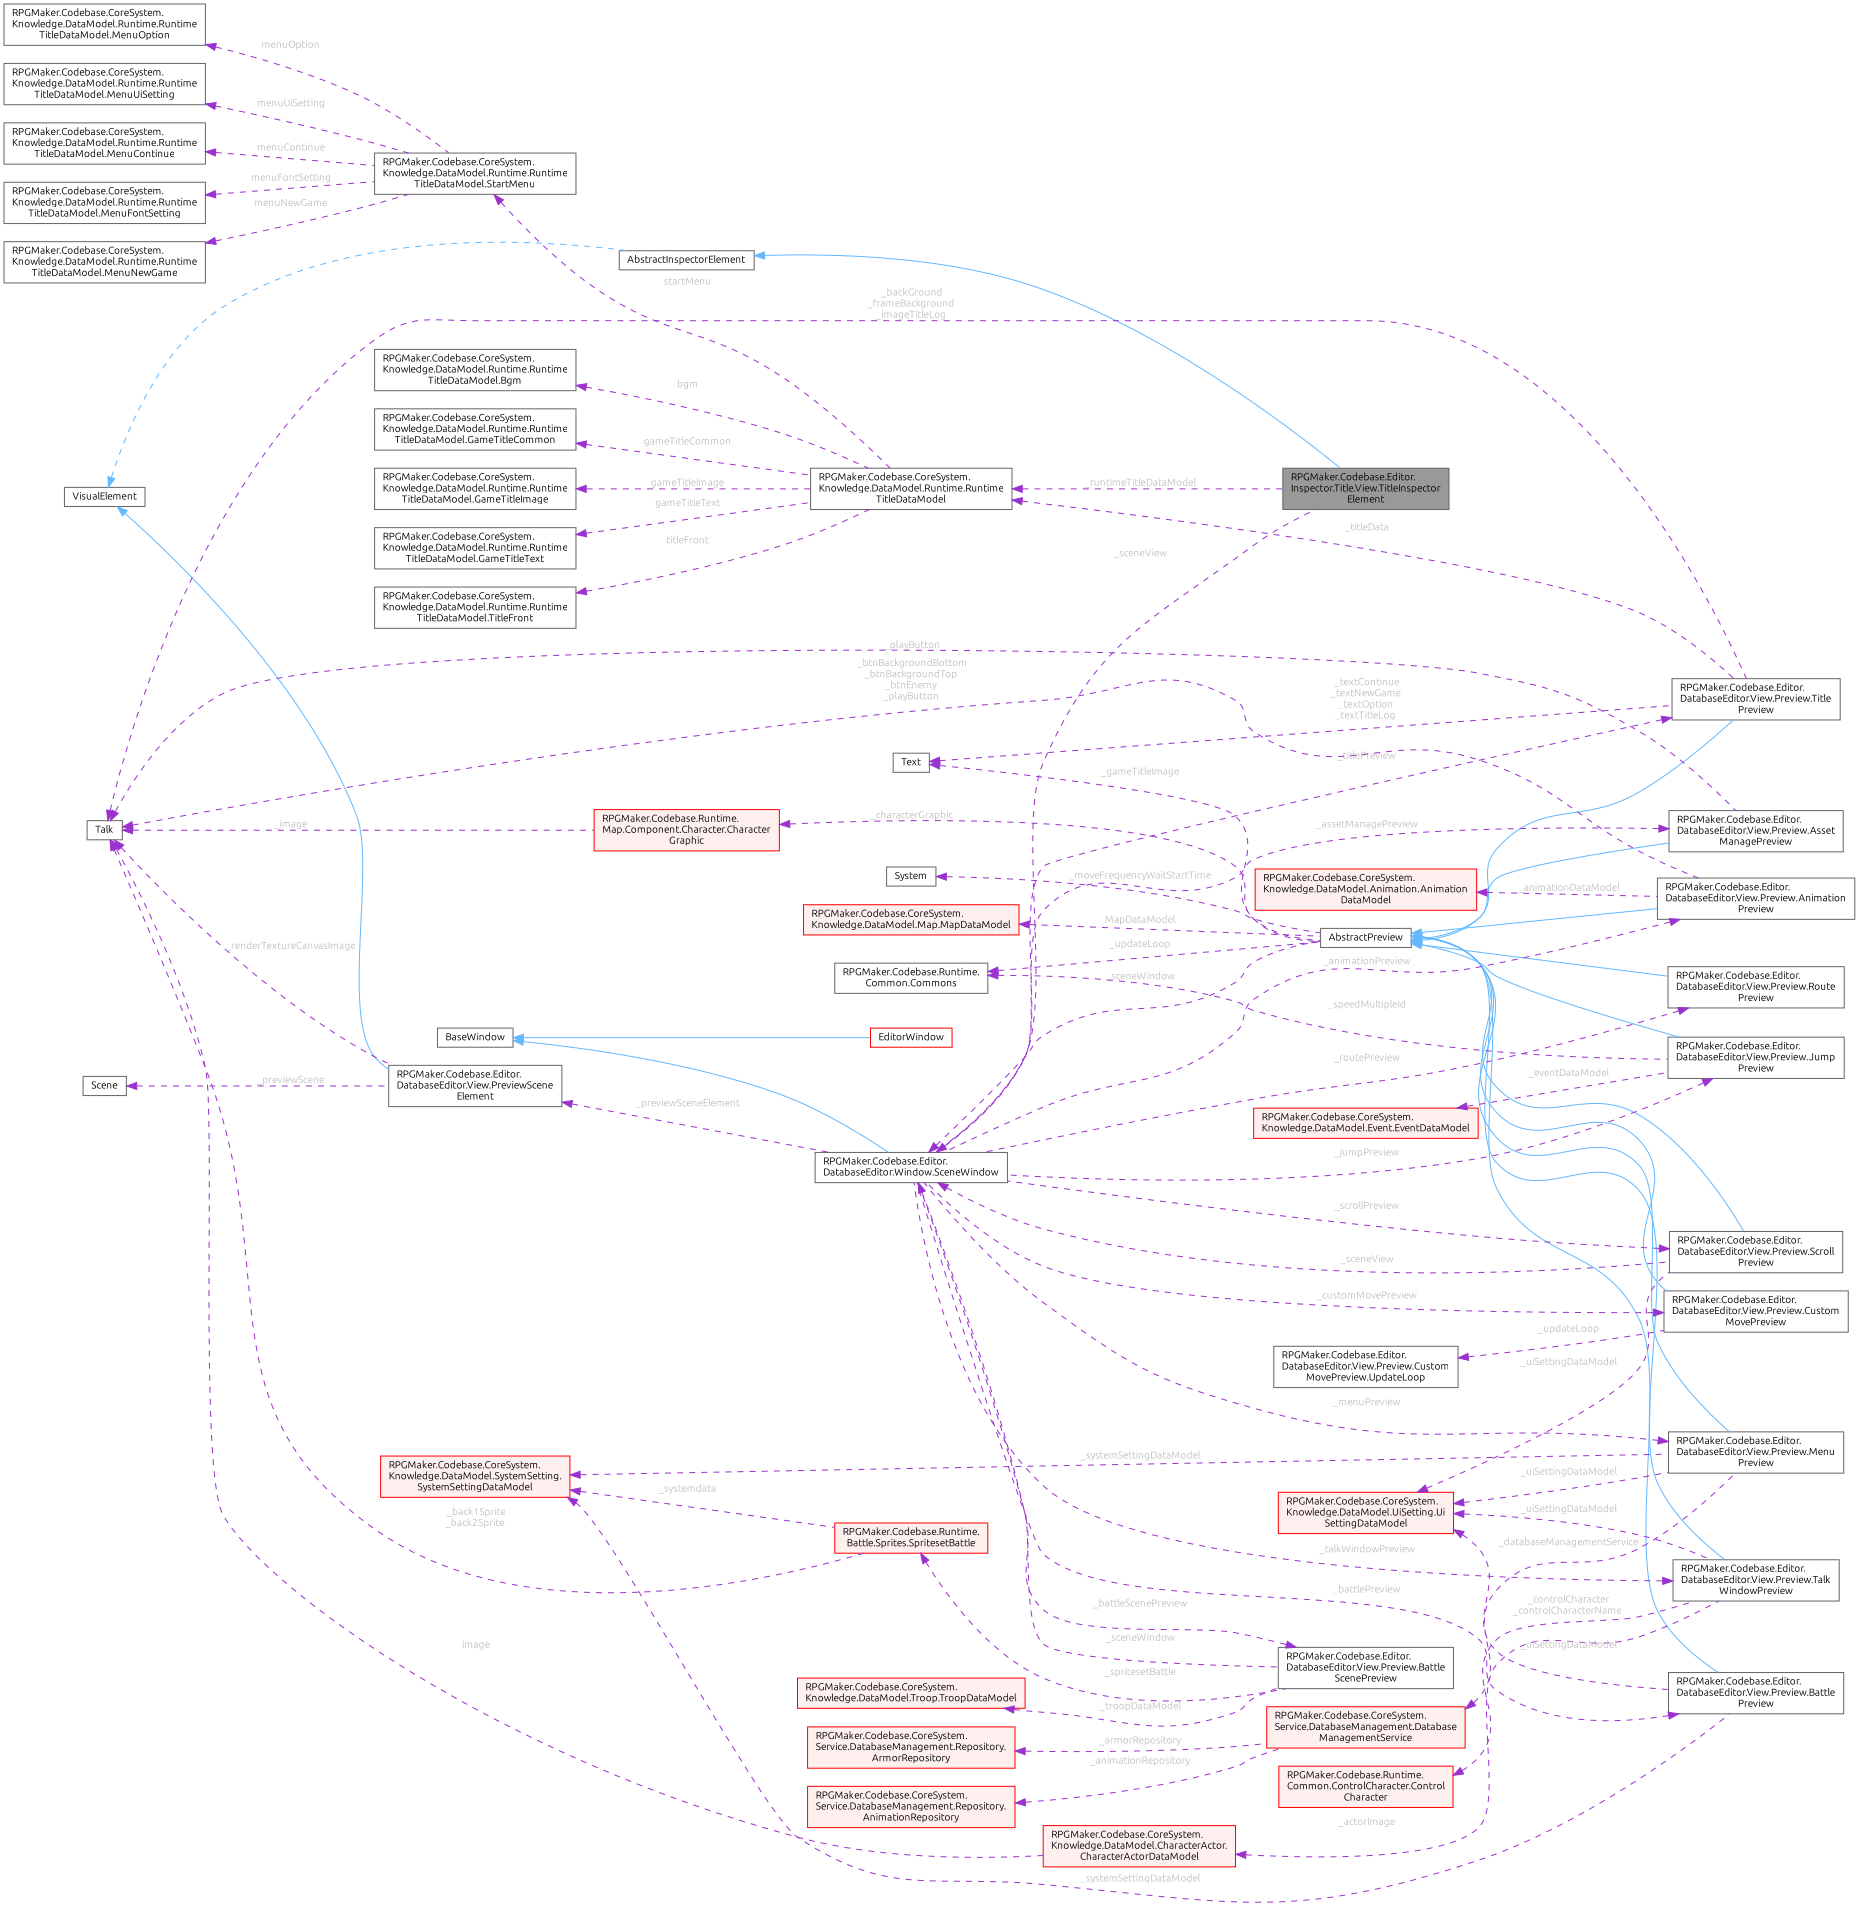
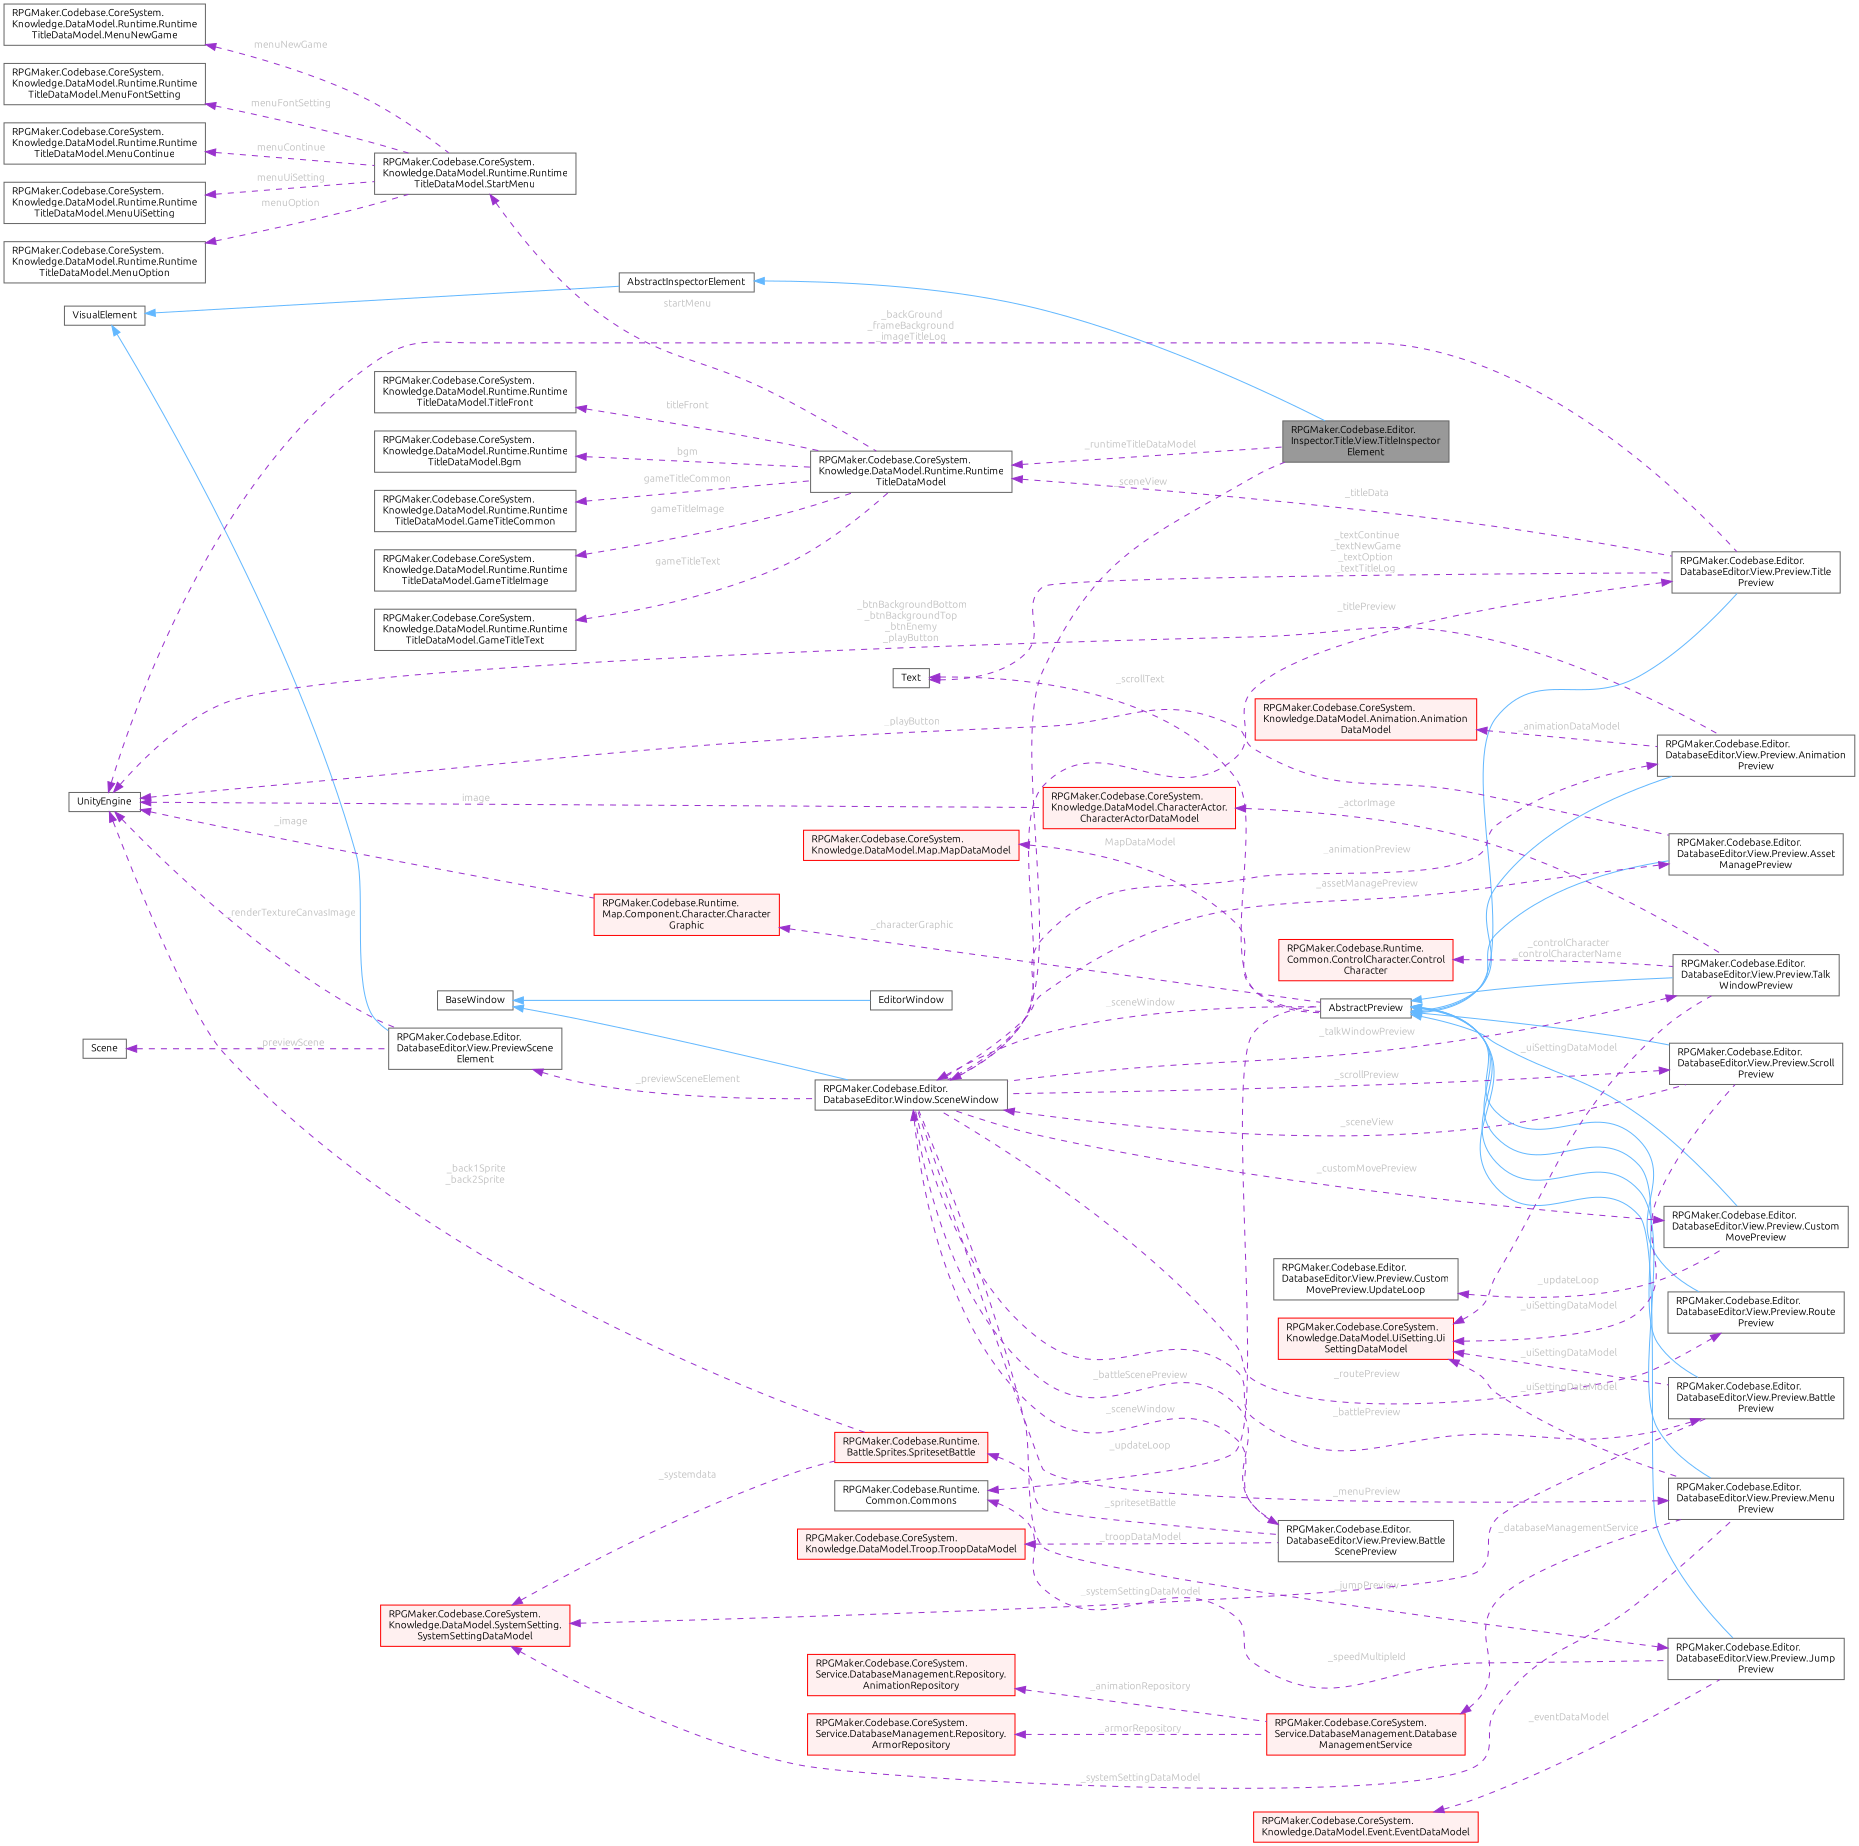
edge "AbstractInspectorElement" -> "VisualElement": style dashed -> solid
edge "AbstractPreview" -> "Text": label " _gameTitleImage" -> " _scrollText"
node "Talk": label "Talk" -> "UnityEngine"
node "System": removed
node "EditorWindow": color red -> gray40
